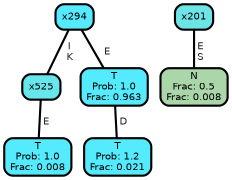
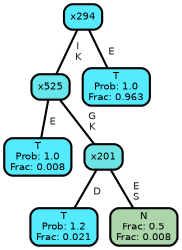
edge "x525" -- "x201": added, label "G K"
edge "T Prob: 1.0 Frac: 0.963" -- "T Prob: 1.2 Frac: 0.021": now "x201" -- "T Prob: 1.2 Frac: 0.021"
